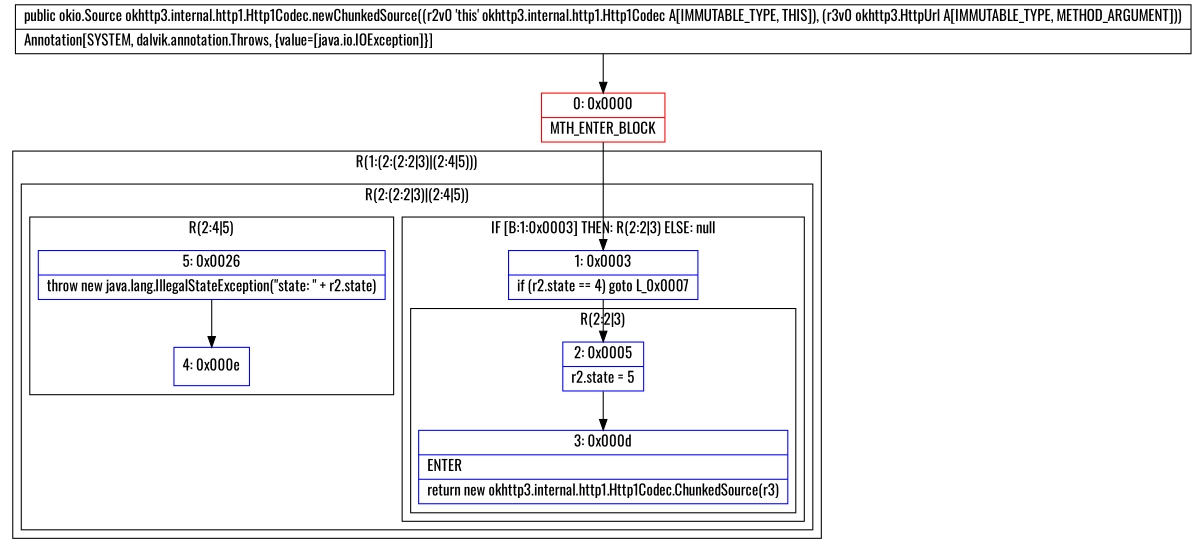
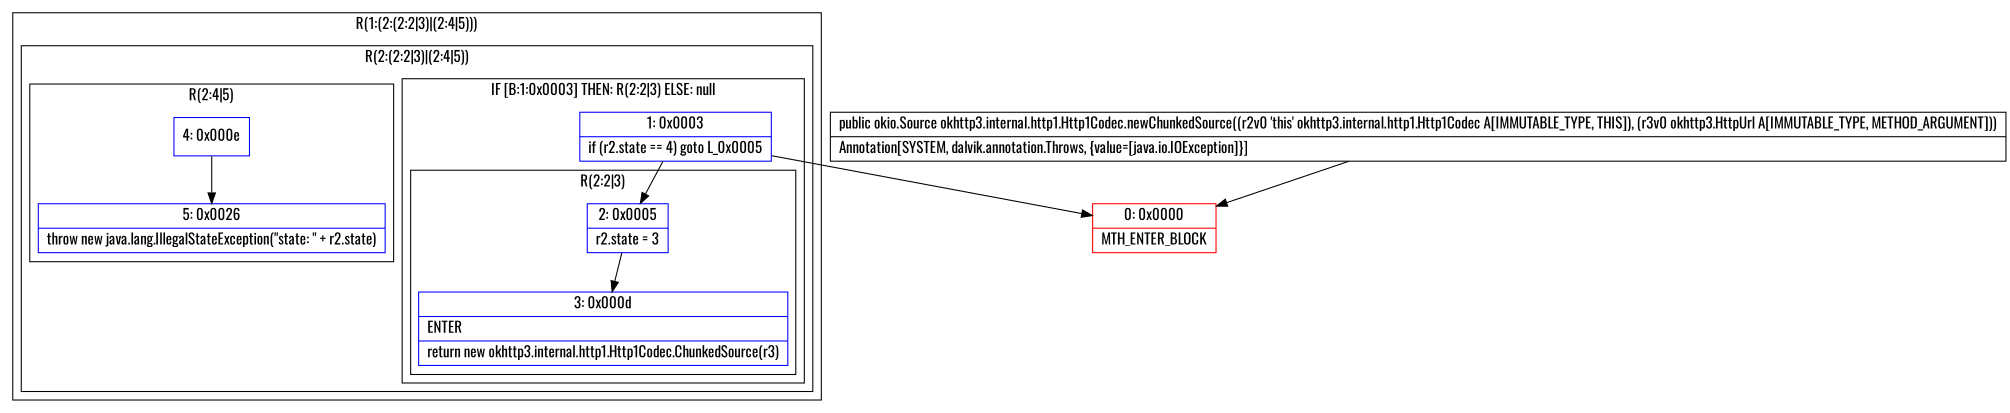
edge "0: 0x0000" -> "1: 0x0003": reversed
node "1: 0x0003": text "if (r2.state == 4) goto L_0x0007" -> "if (r2.state == 4) goto L_0x0005"
edge "5: 0x0026" -> "4: 0x000e": reversed
node "2: 0x0005": text "r2.state = 5" -> "r2.state = 3"
